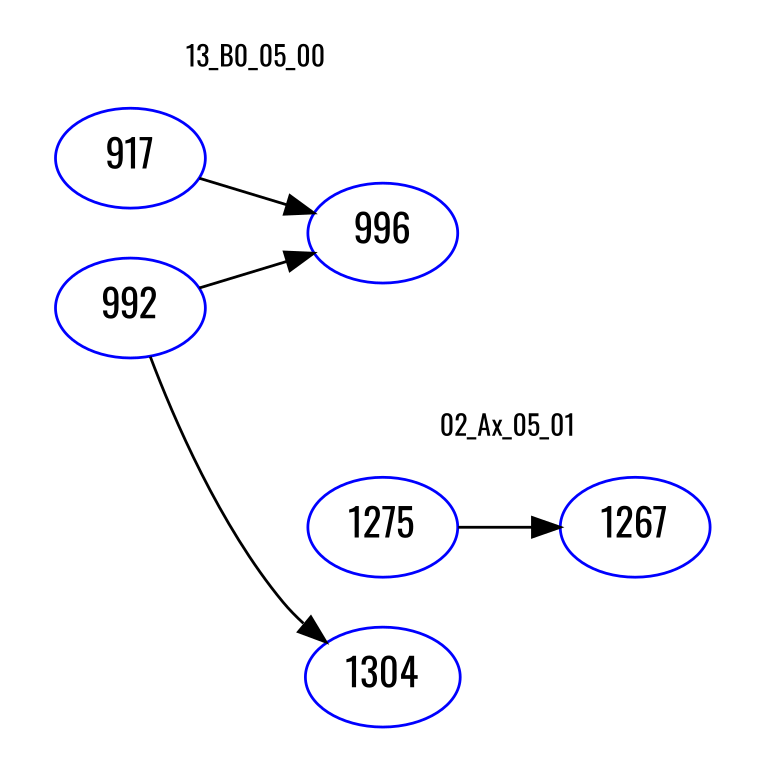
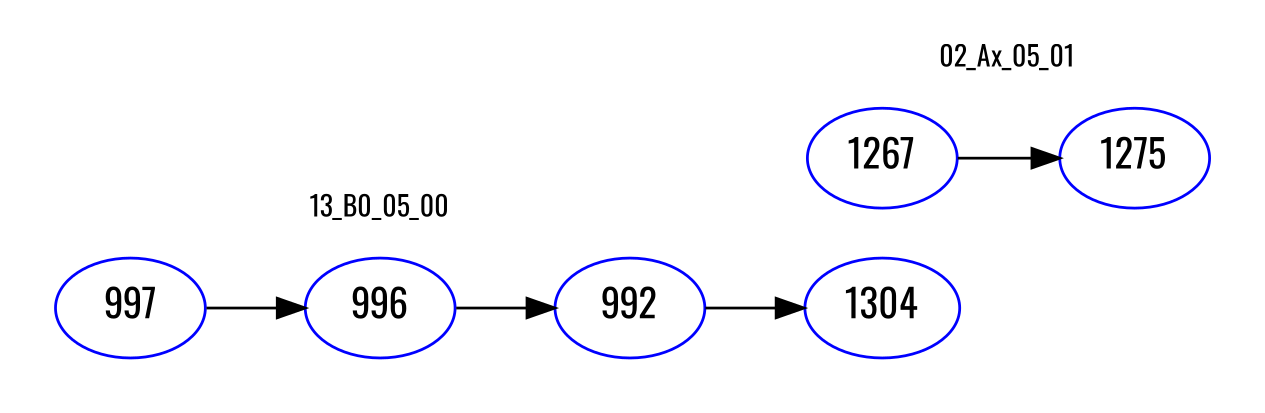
node "917": label "917" -> "997"
edge "992" -> "996": reversed
edge "1275" -> "1267": reversed
